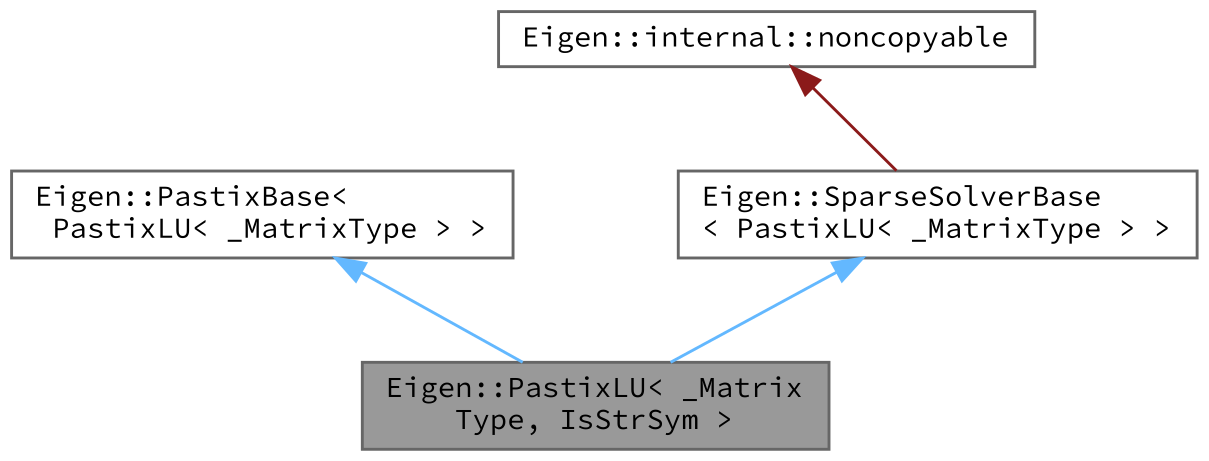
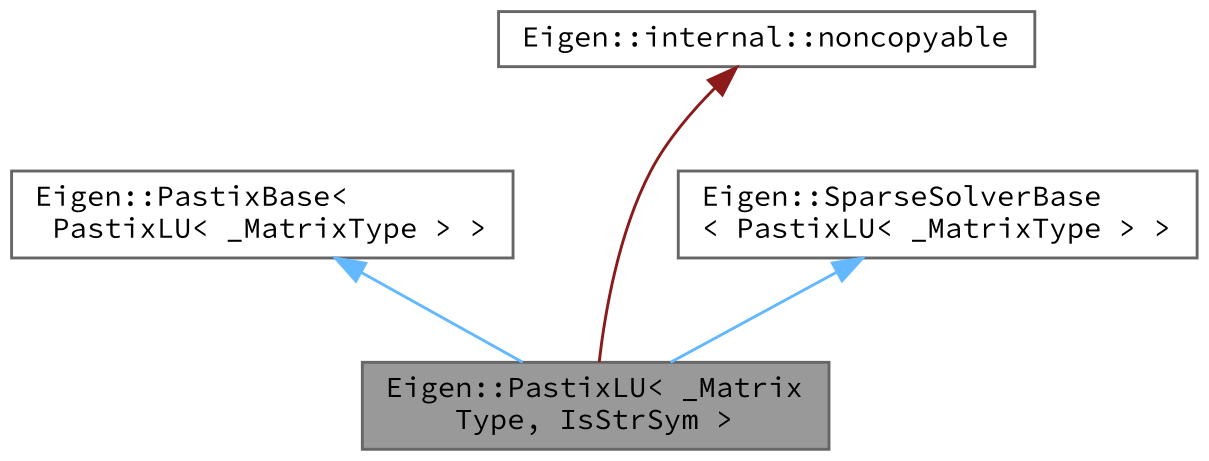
edge "Eigen::SparseSolverBase < PastixLU< _MatrixType > >" -> "Eigen::internal::noncopyable": now "Eigen::PastixLU< _Matrix Type, IsStrSym >" -> "Eigen::internal::noncopyable"
